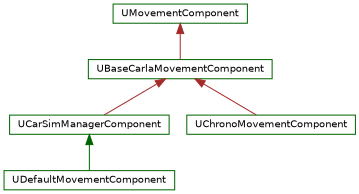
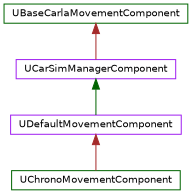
node "UMovementComponent": removed
edge "UChronoMovementComponent" -> "UBaseCarlaMovementComponent": now "UChronoMovementComponent" -> "UDefaultMovementComponent"
node "UCarSimManagerComponent": color darkgreen -> purple
node "UDefaultMovementComponent": color darkgreen -> purple
